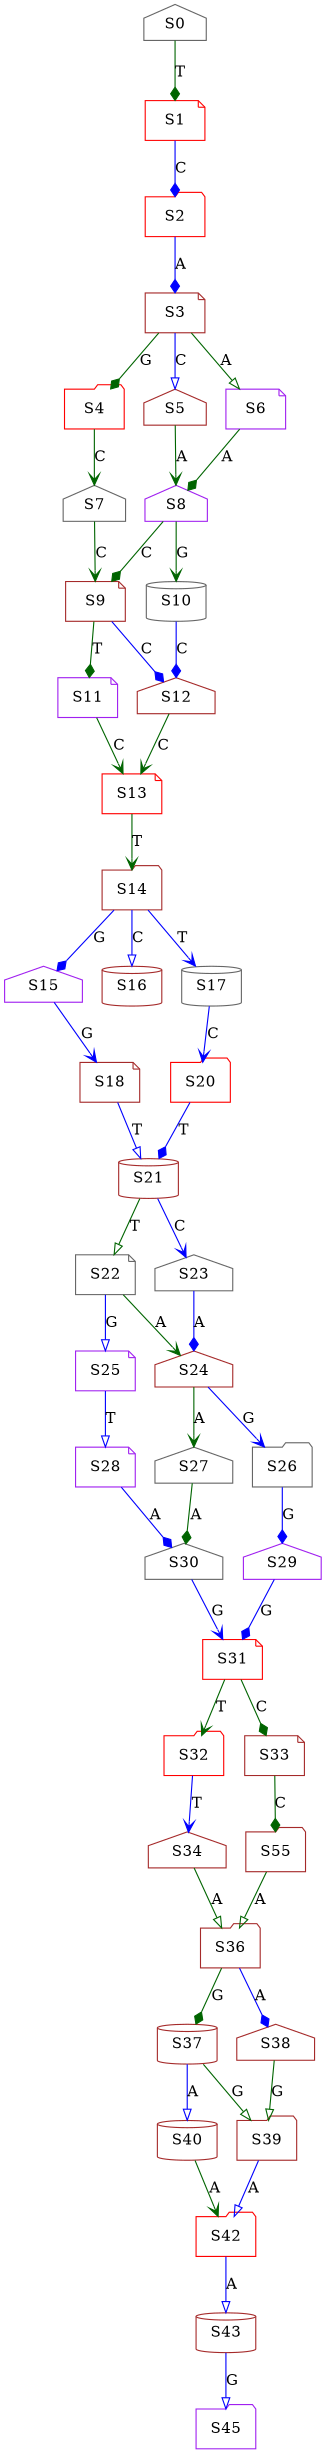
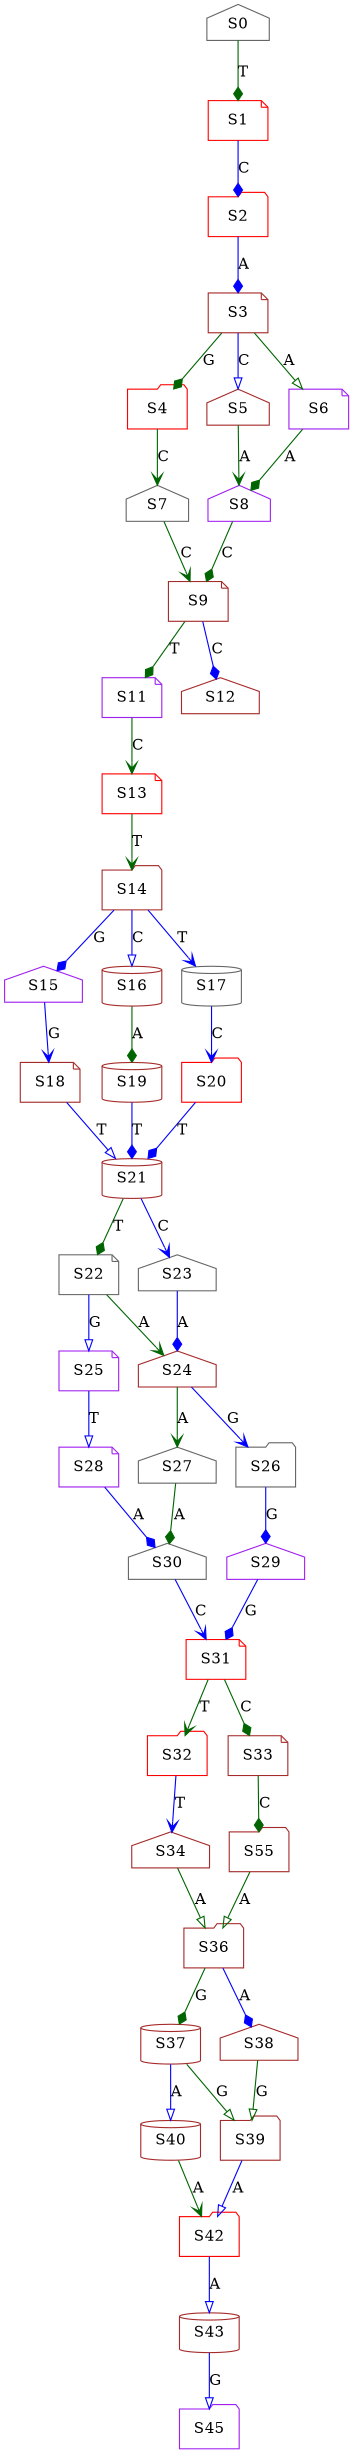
node "S10": removed
edge "S12" -> "S13": removed, label "C"
node "S19": added
edge "S21" -> "S22": arrowhead onormal -> diamond
edge "S30" -> "S31": label "G" -> "C"
